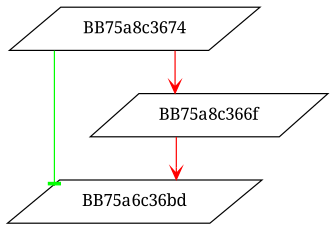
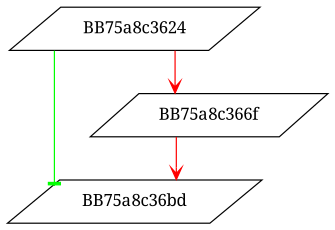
node "BB75a8c3674": label "BB75a8c3674" -> "BB75a8c3624"
node "BB75a6c36bd": label "BB75a6c36bd" -> "BB75a8c36bd"
